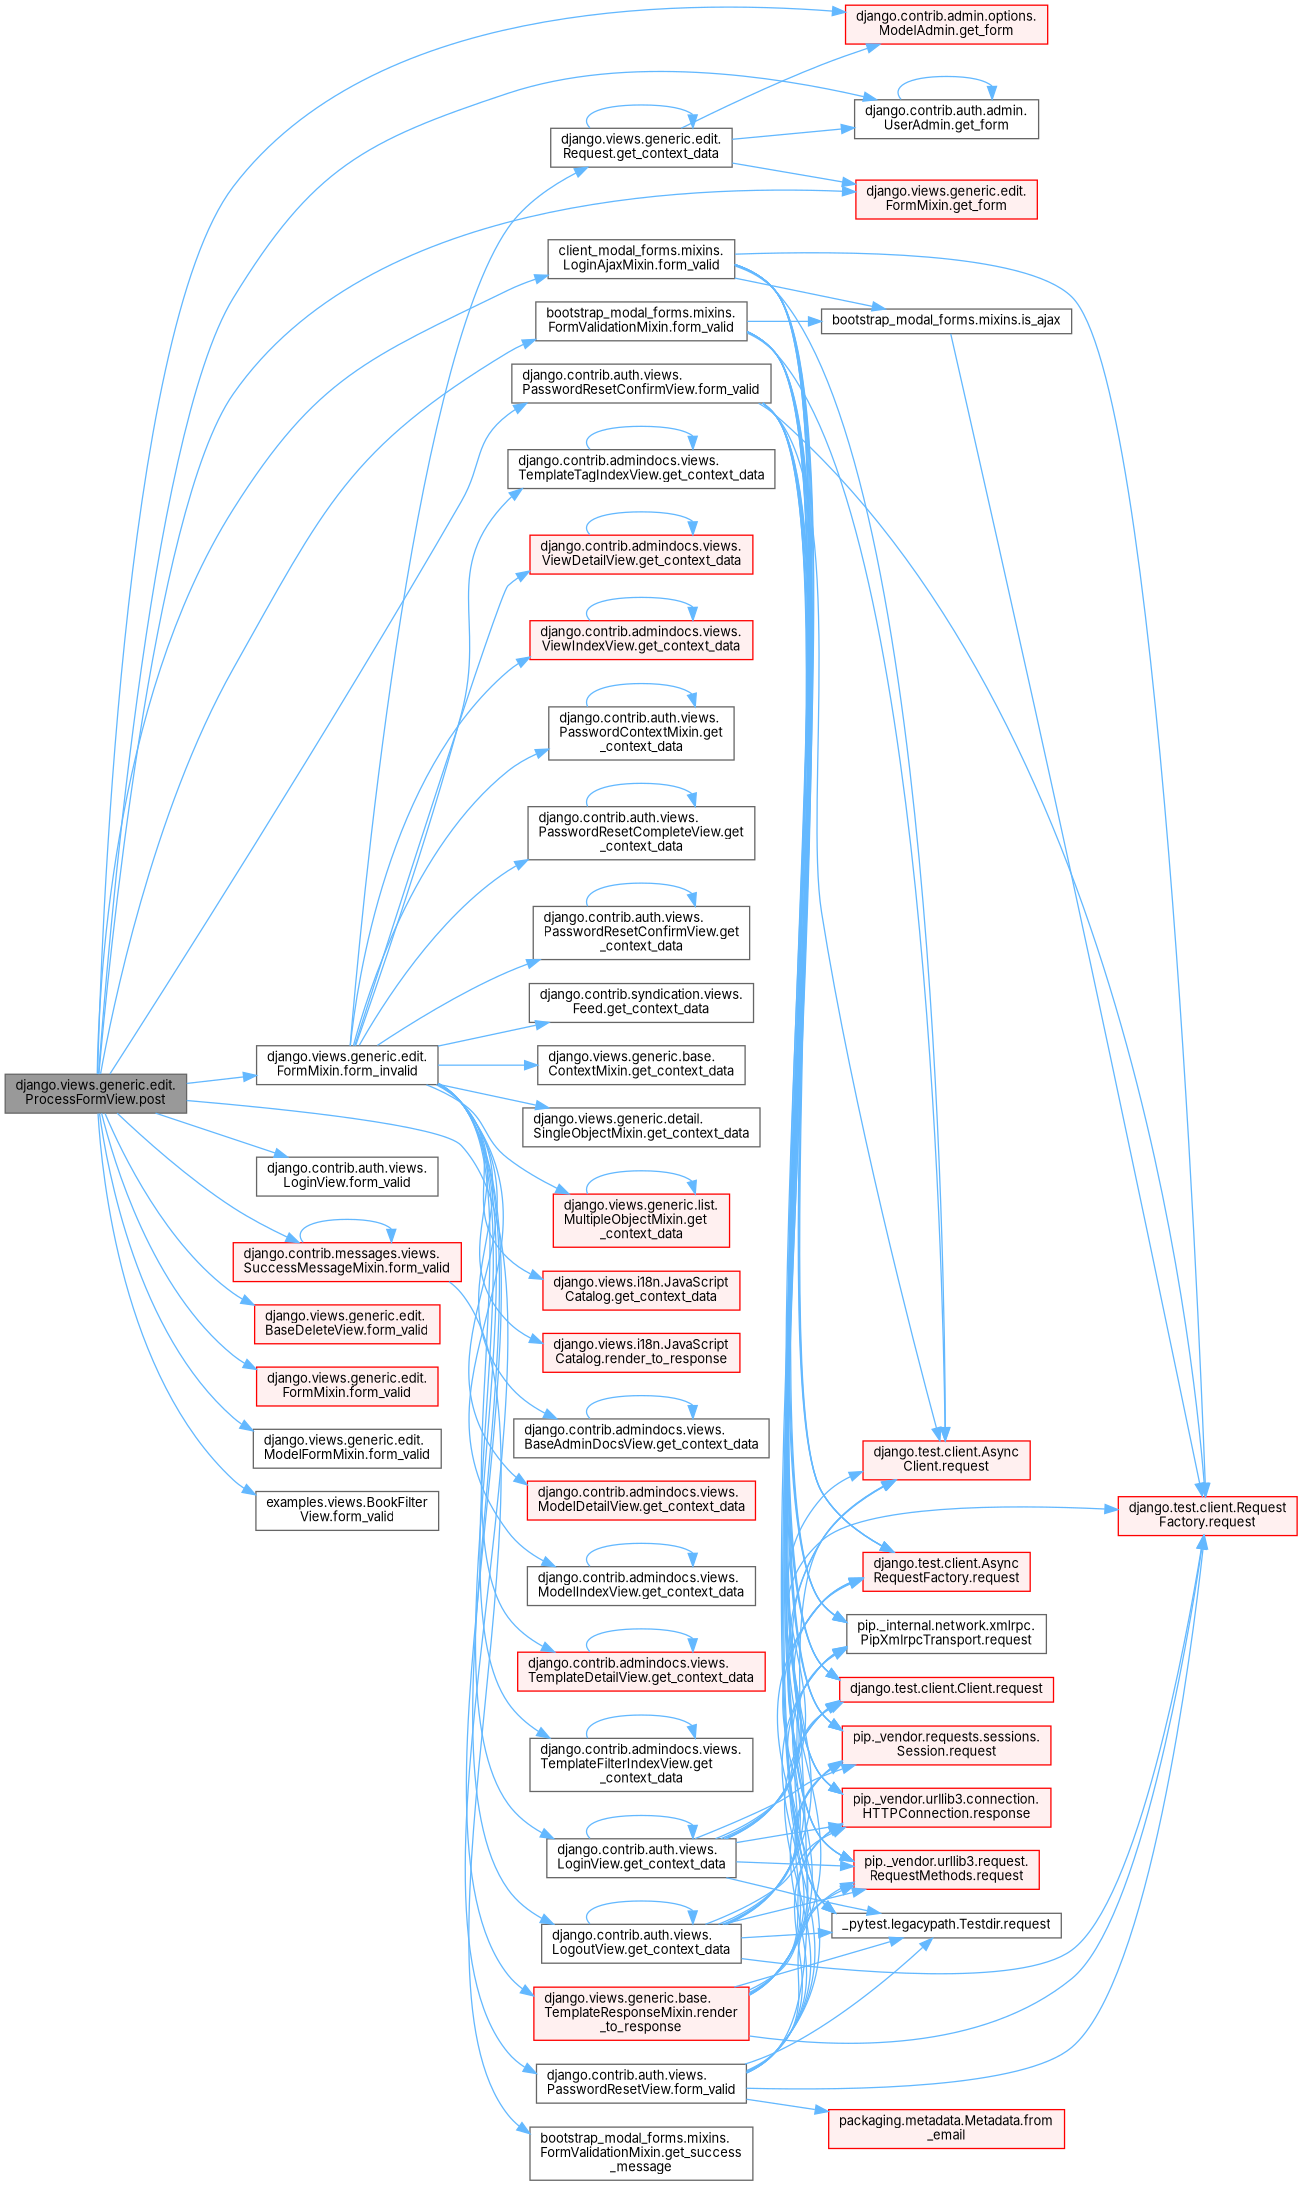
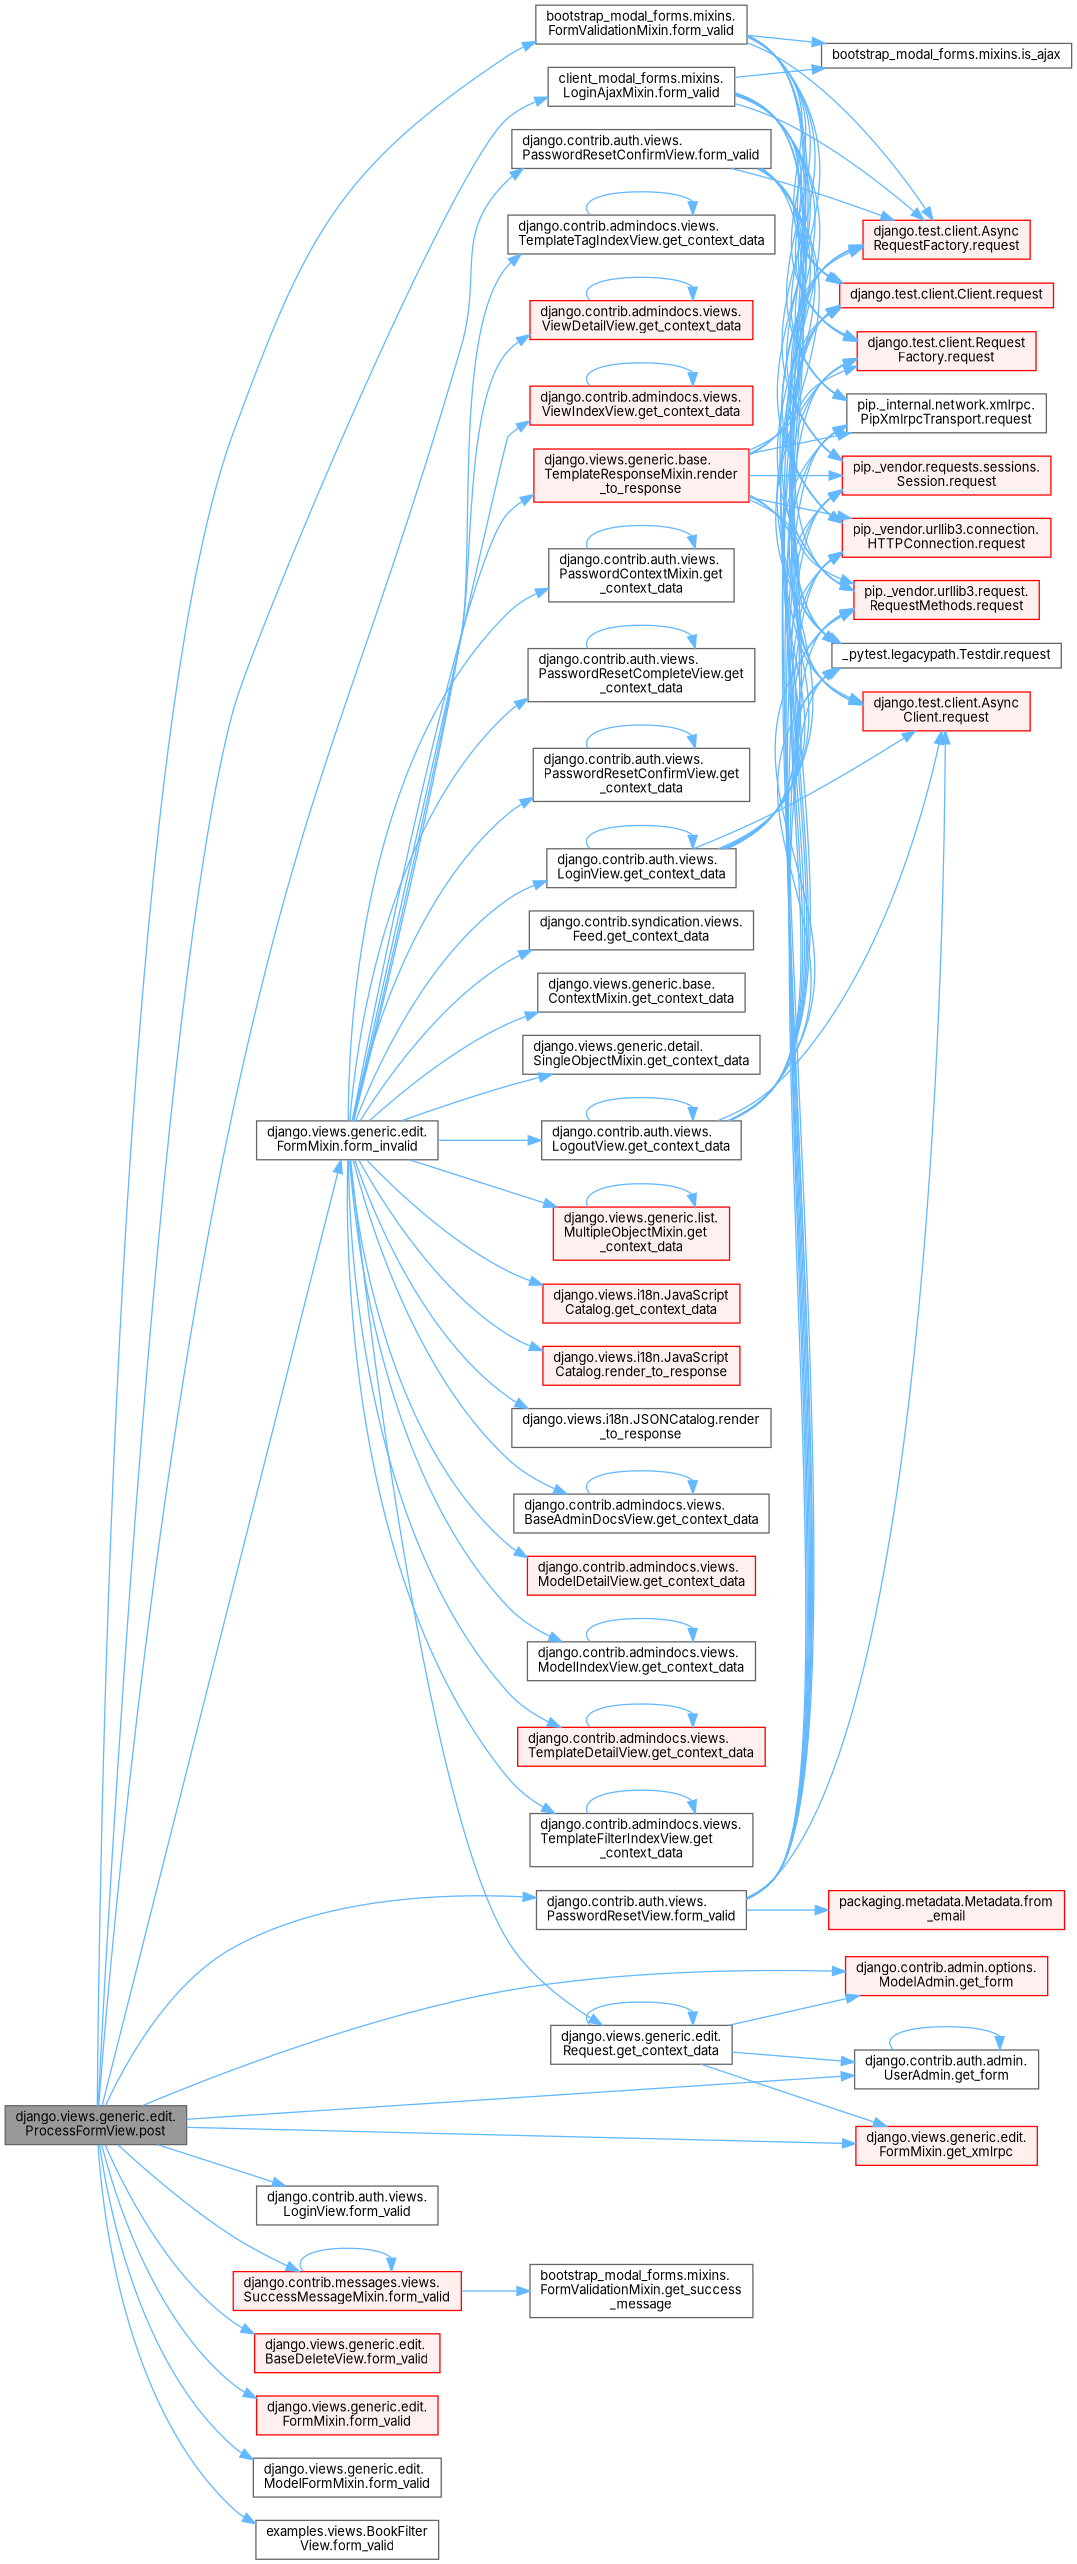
node "django.views.generic.edit. FormMixin.get_form": label "django.views.generic.edit. FormMixin.get_form" -> "django.views.generic.edit. FormMixin.get_xmlrpc"
edge "bootstrap_modal_forms.mixins.is_ajax" -> "django.test.client.Request Factory.request": now "bootstrap_modal_forms.mixins. FormValidationMixin.form_valid" -> "django.test.client.Request Factory.request"
node "django.views.i18n.JSONCatalog.render _to_response": added
node "pip._vendor.urllib3.connection. HTTPConnection.response": label "pip._vendor.urllib3.connection. HTTPConnection.response" -> "pip._vendor.urllib3.connection. HTTPConnection.request"
